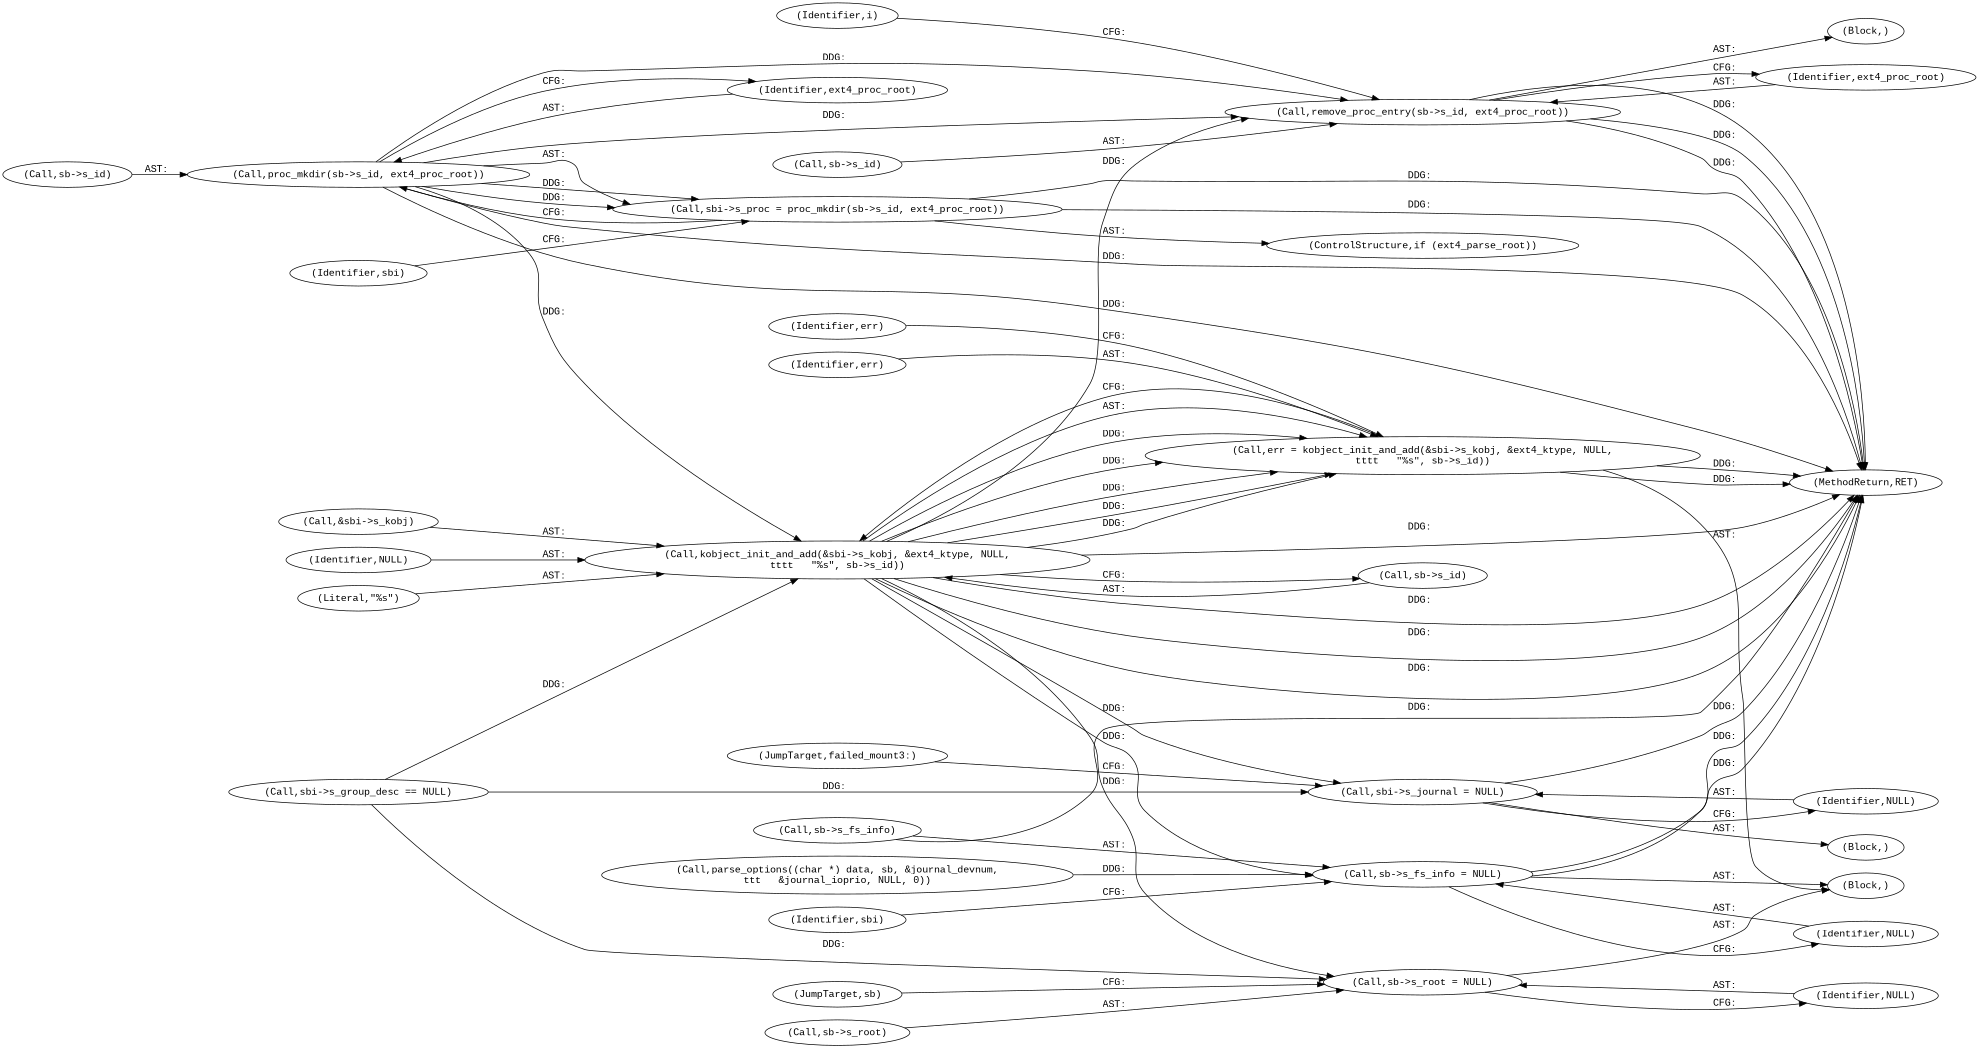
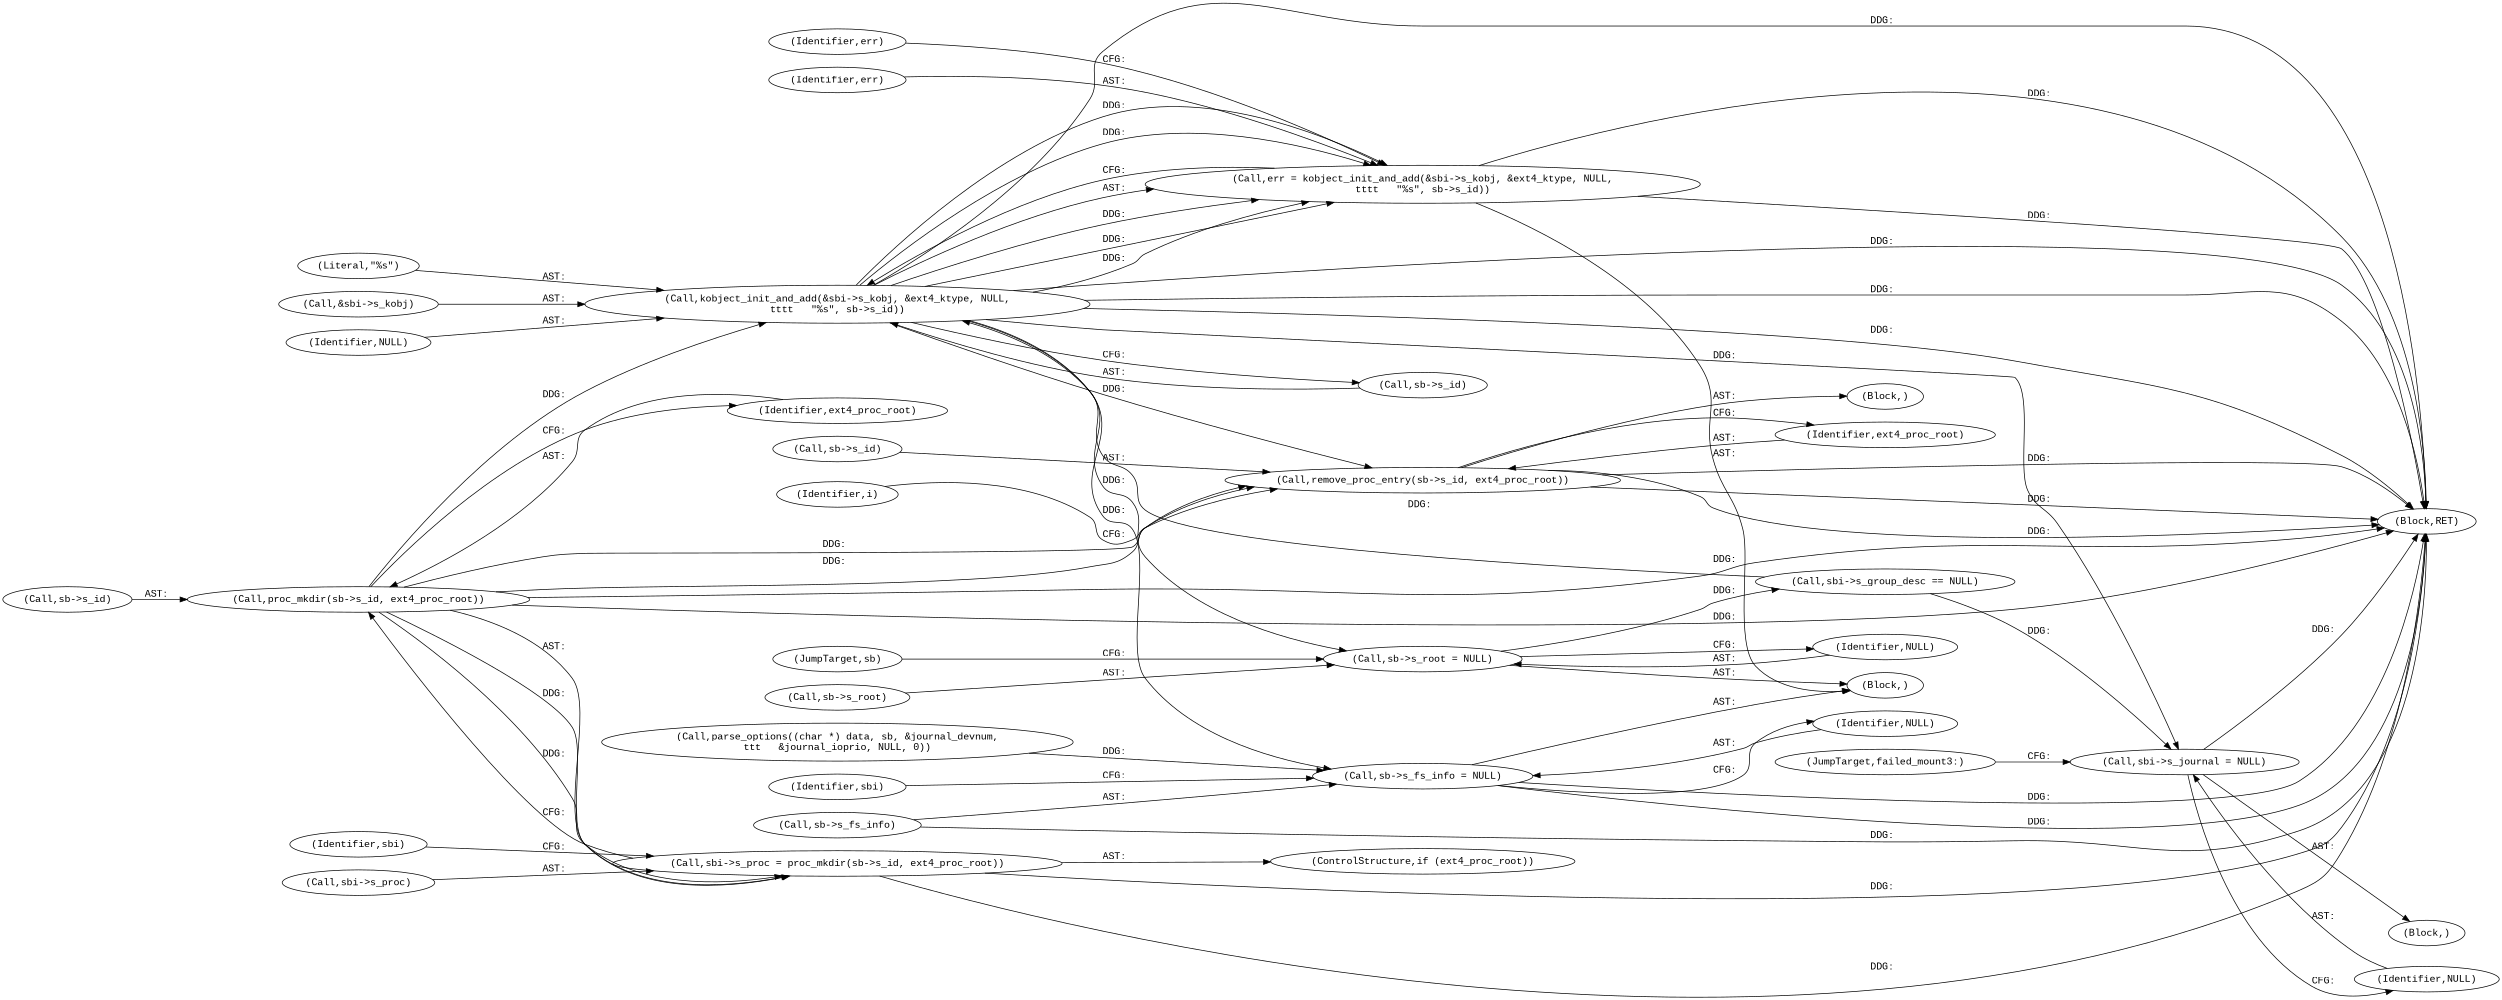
node "(ControlStructure,if (ext4_parse_root))": label "(ControlStructure,if (ext4_parse_root))" -> "(ControlStructure,if (ext4_proc_root))"
node "(MethodReturn,RET)": label "(MethodReturn,RET)" -> "(Block,RET)"
node "(Call,sbi->s_proc)": added
edge "(Call,sbi->s_group_desc == NULL)" -> "(Call,sb->s_root = NULL)": reversed
